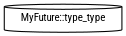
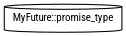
node "MyFuture::type_type": label "MyFuture::type_type" -> "MyFuture::promise_type"
